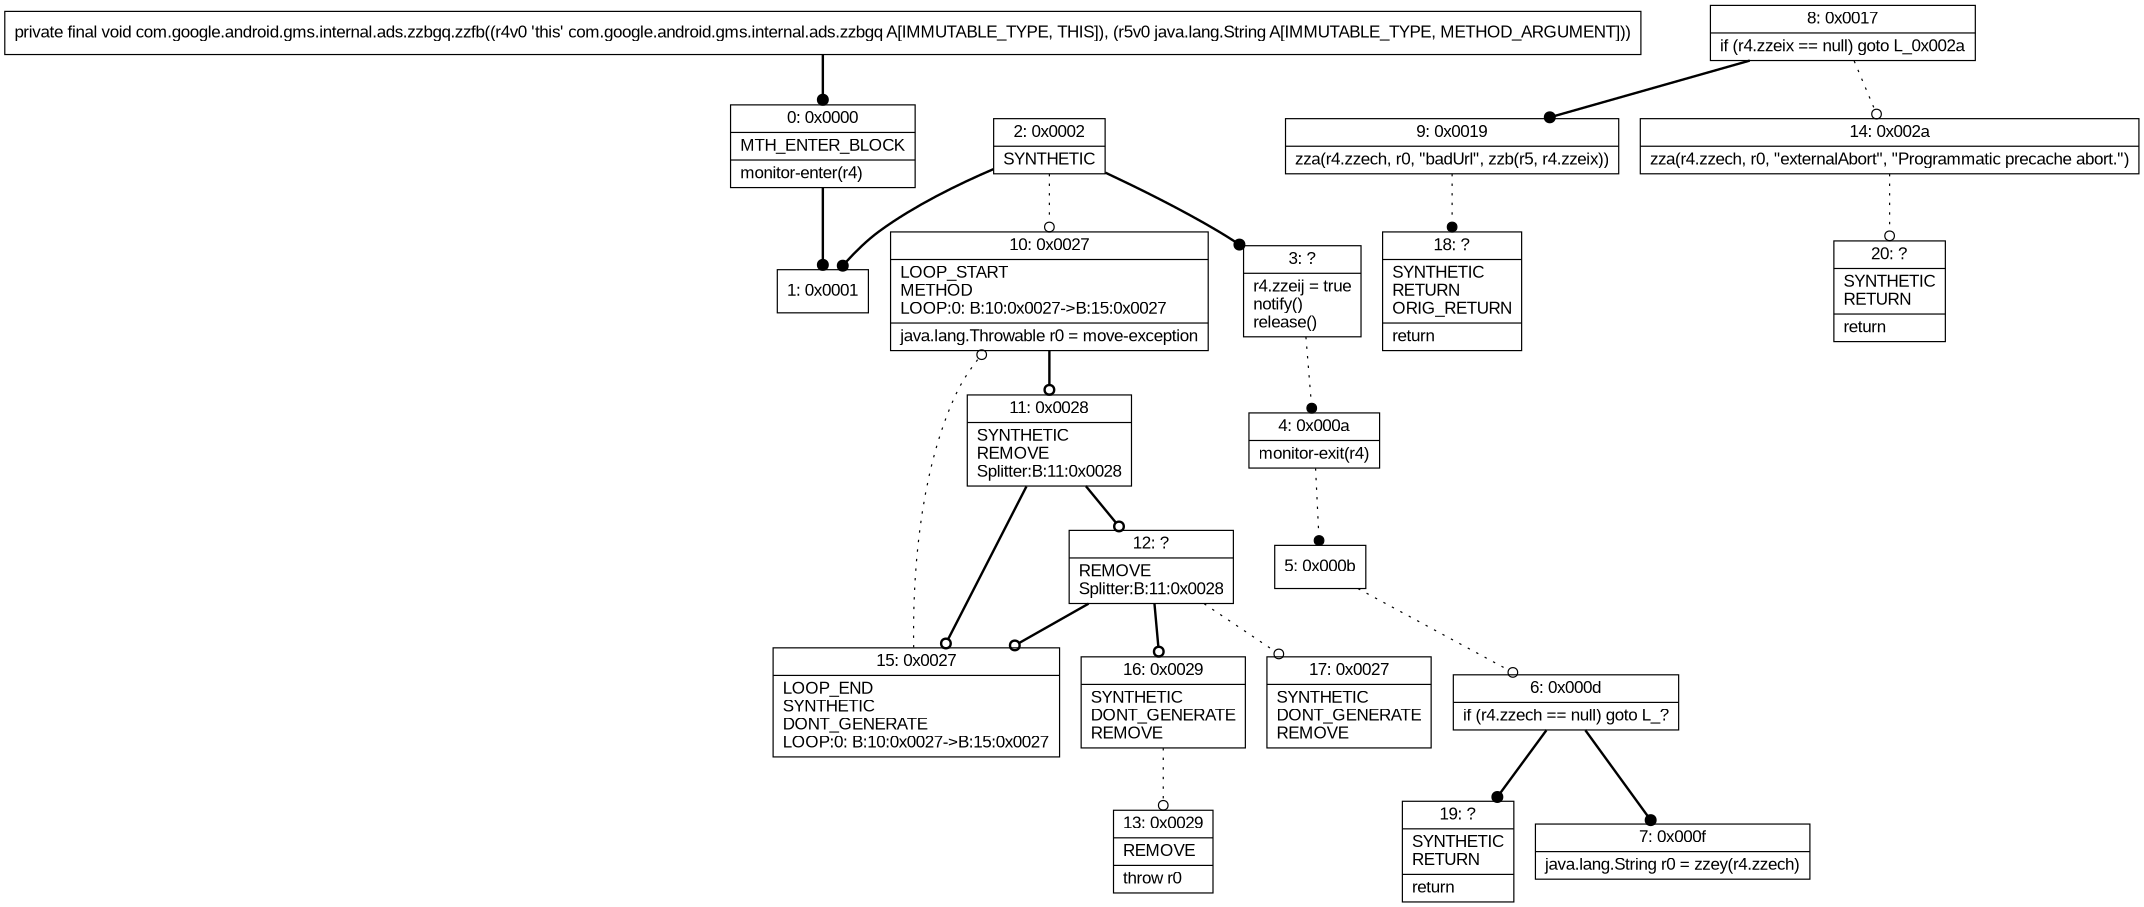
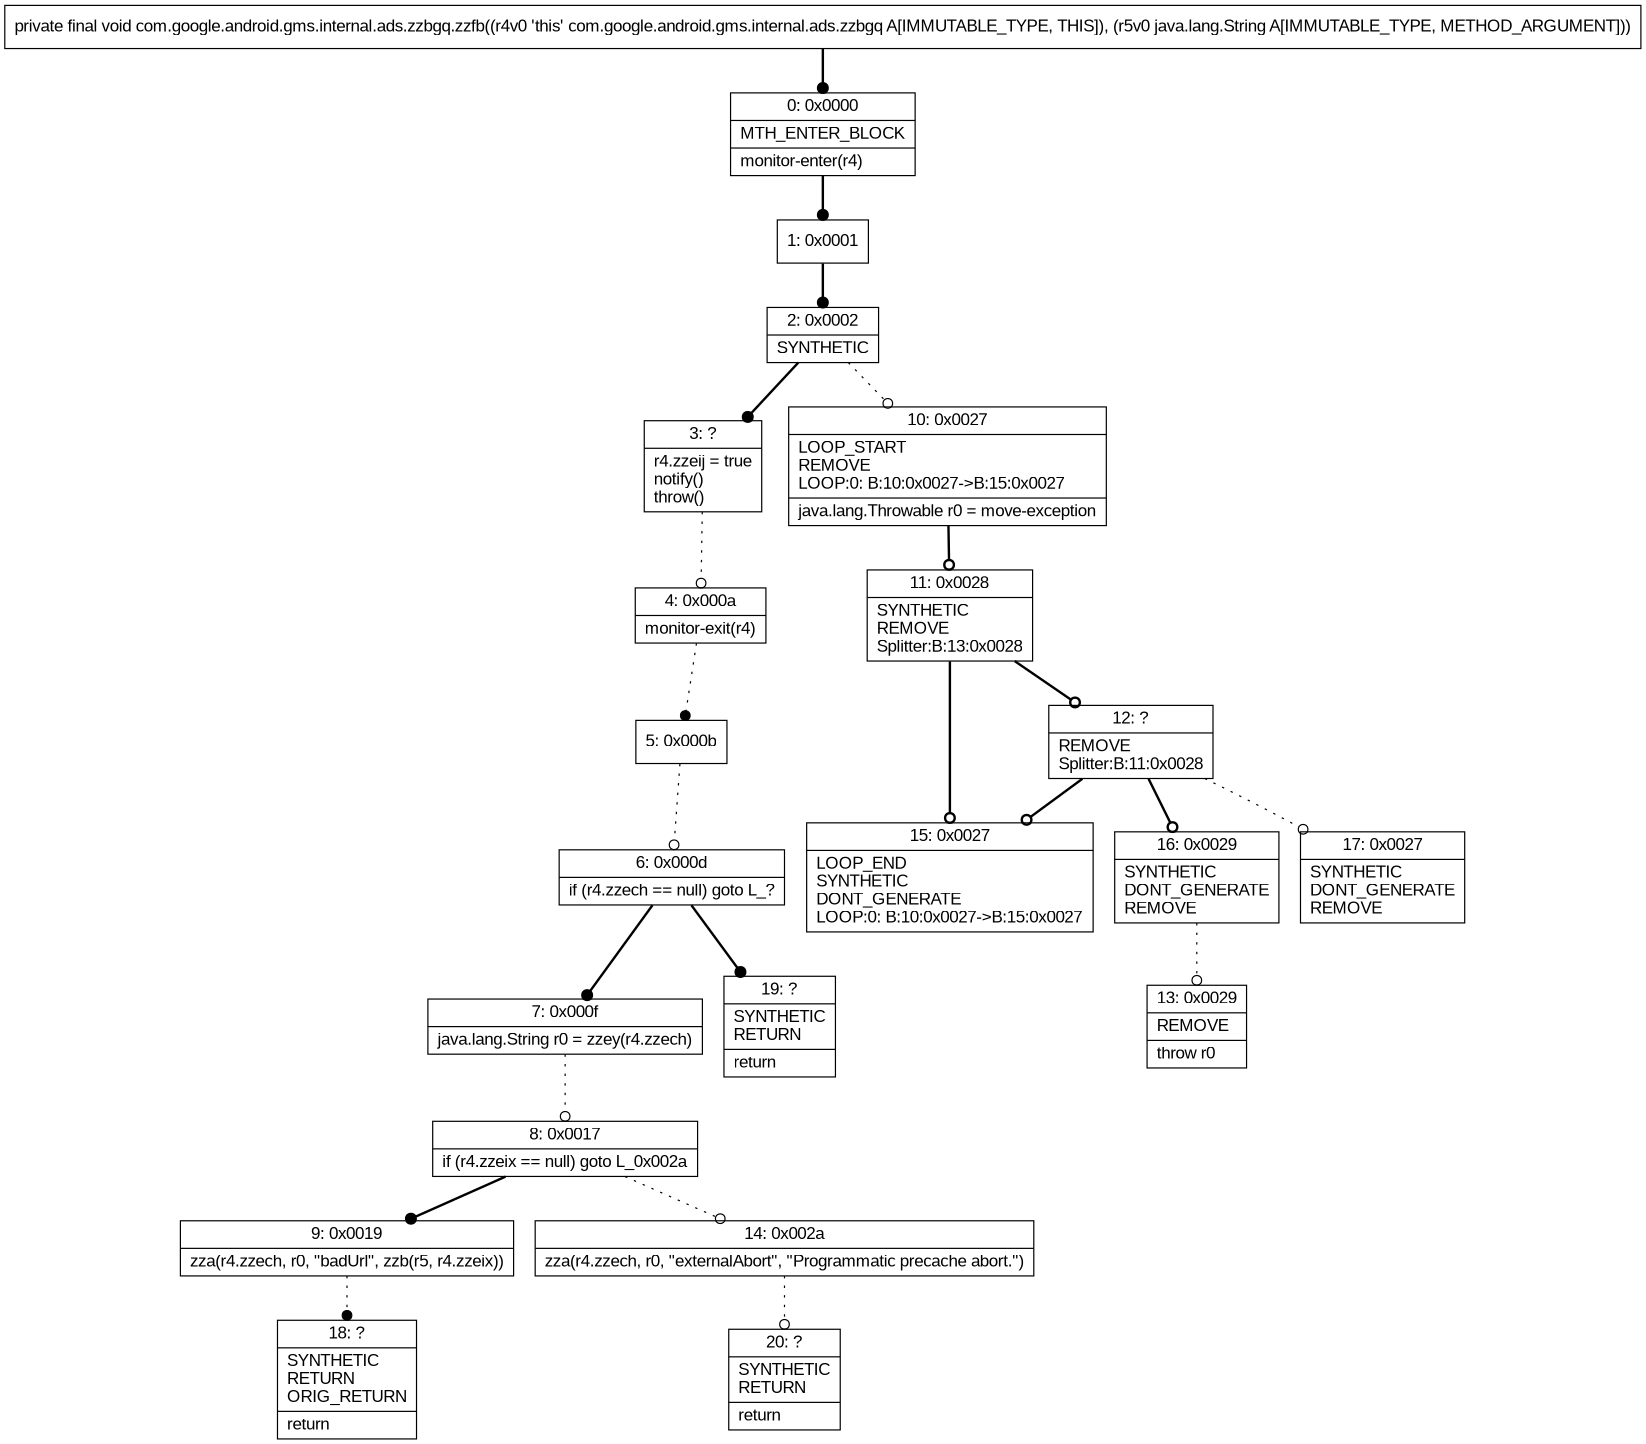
edge "2: 0x0002" -> "1: 0x0001": reversed
node "10: 0x0027": text "METHOD" -> "REMOVE"
node "3: ?": text "release()" -> "throw()"
edge "3: ?" -> "4: 0x000a": arrowhead dot -> odot
node "11: 0x0028": text "Splitter:B:11:0x0028" -> "Splitter:B:13:0x0028"
edge "15: 0x0027" -> "10: 0x0027": removed
edge "7: 0x000f" -> "8: 0x0017": added
